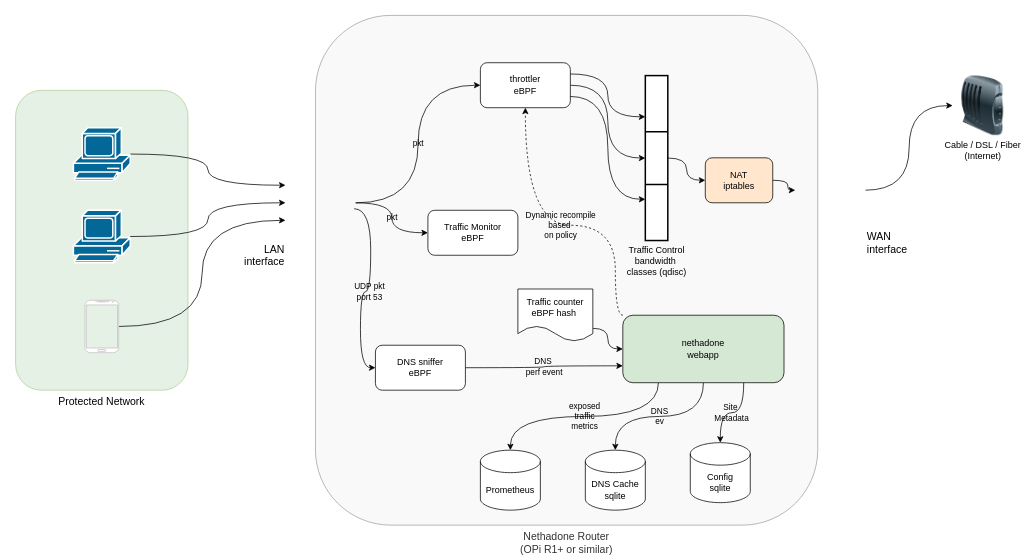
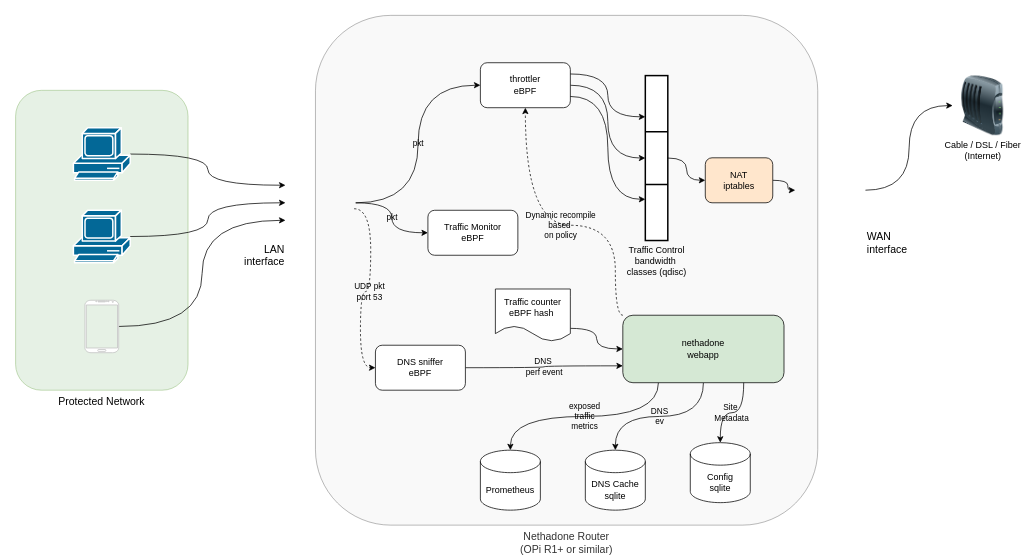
edge "LAN interface" -> "DNS sniffer eBPF": style solid -> dashed
node "Traffic counter eBPF hash": moved (555, 315) -> (533, 315)
